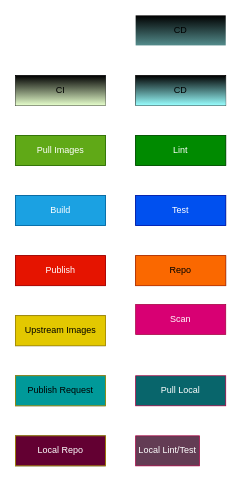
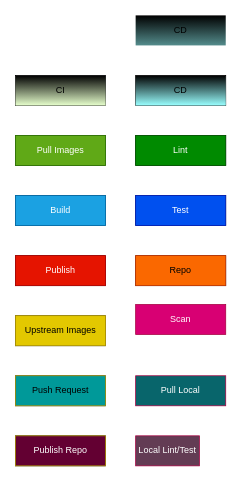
node "Publish Request": label "Publish Request" -> "Push Request"
node "Local Repo": label "Local Repo" -> "Publish Repo"
